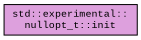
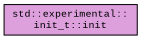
node "std::experimental:: nullopt_t::init": label "std::experimental:: nullopt_t::init" -> "std::experimental:: init_t::init"
